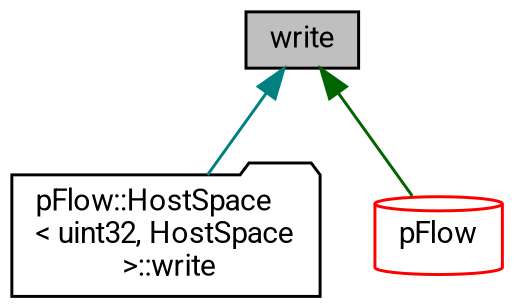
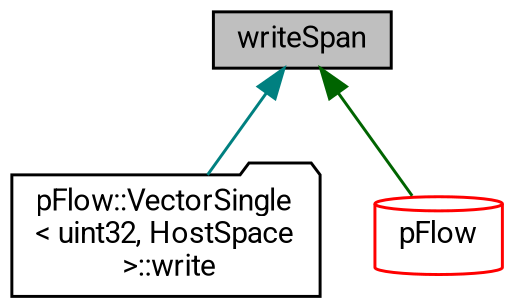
node "write": label "write" -> "writeSpan"
node "pFlow::HostSpace < uint32, HostSpace >::write": label "pFlow::HostSpace < uint32, HostSpace >::write" -> "pFlow::VectorSingle < uint32, HostSpace >::write"
